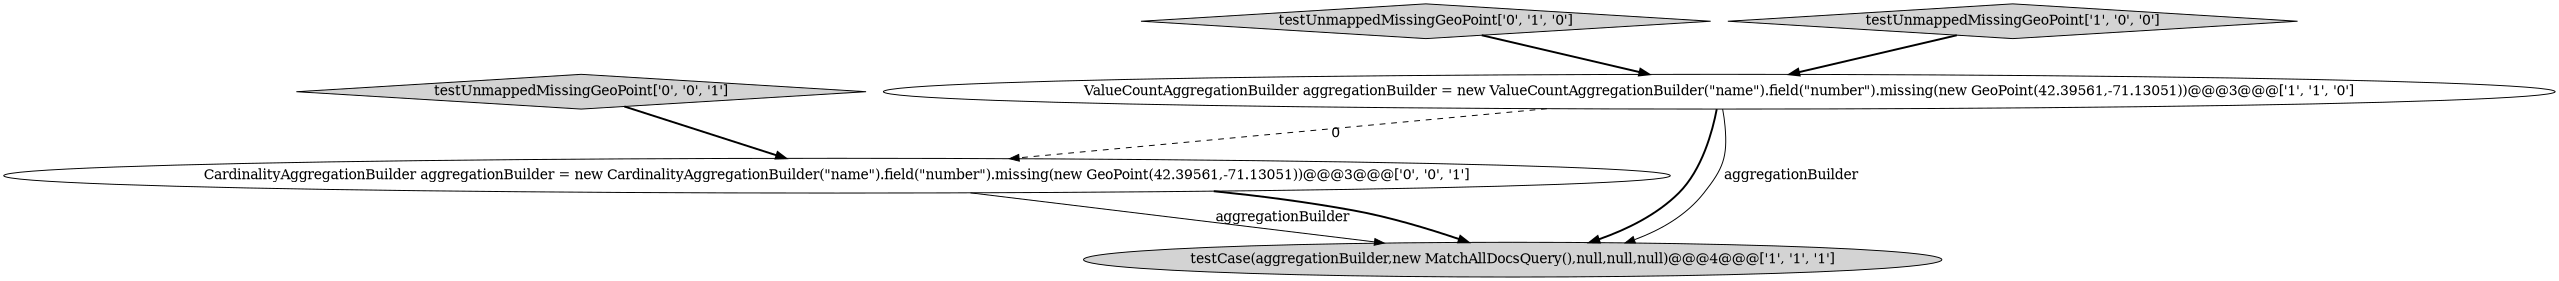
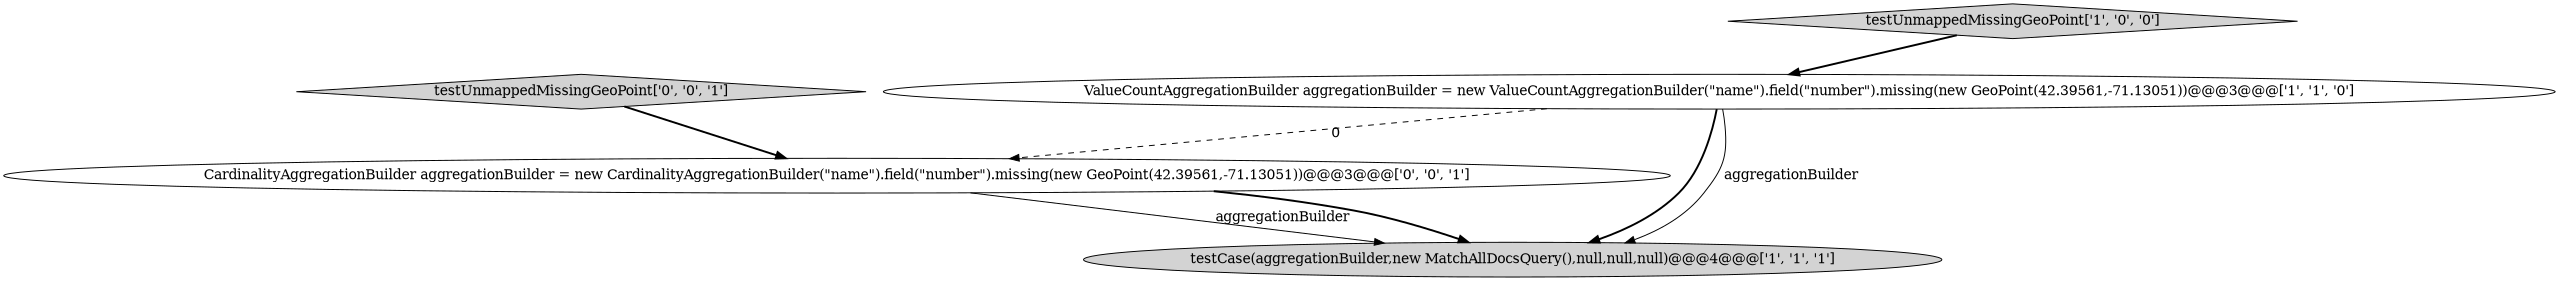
node "testUnmappedMissingGeoPoint['0', '1', '0']": removed
